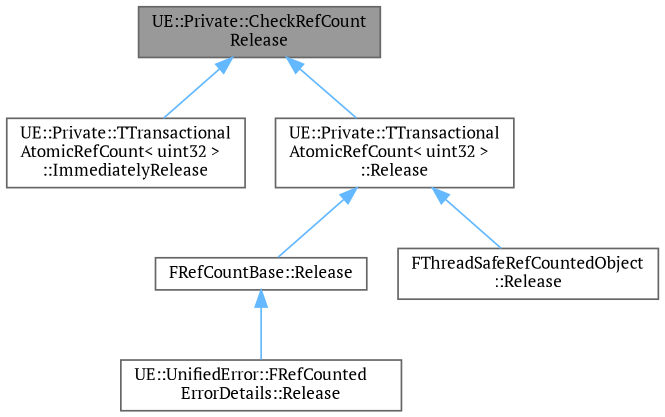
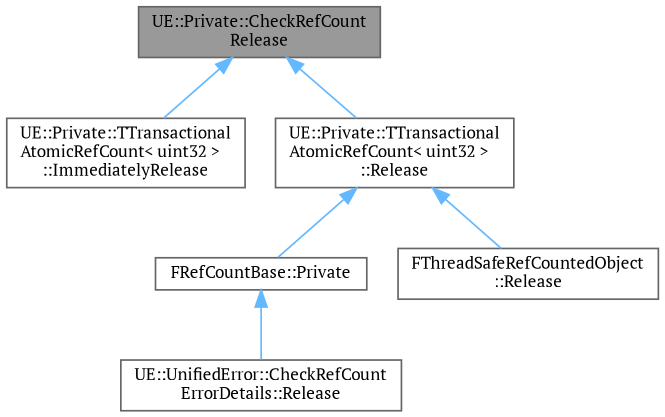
node "FRefCountBase::Release": label "FRefCountBase::Release" -> "FRefCountBase::Private"
node "UE::UnifiedError::FRefCounted ErrorDetails::Release": label "UE::UnifiedError::FRefCounted ErrorDetails::Release" -> "UE::UnifiedError::CheckRefCount ErrorDetails::Release"
